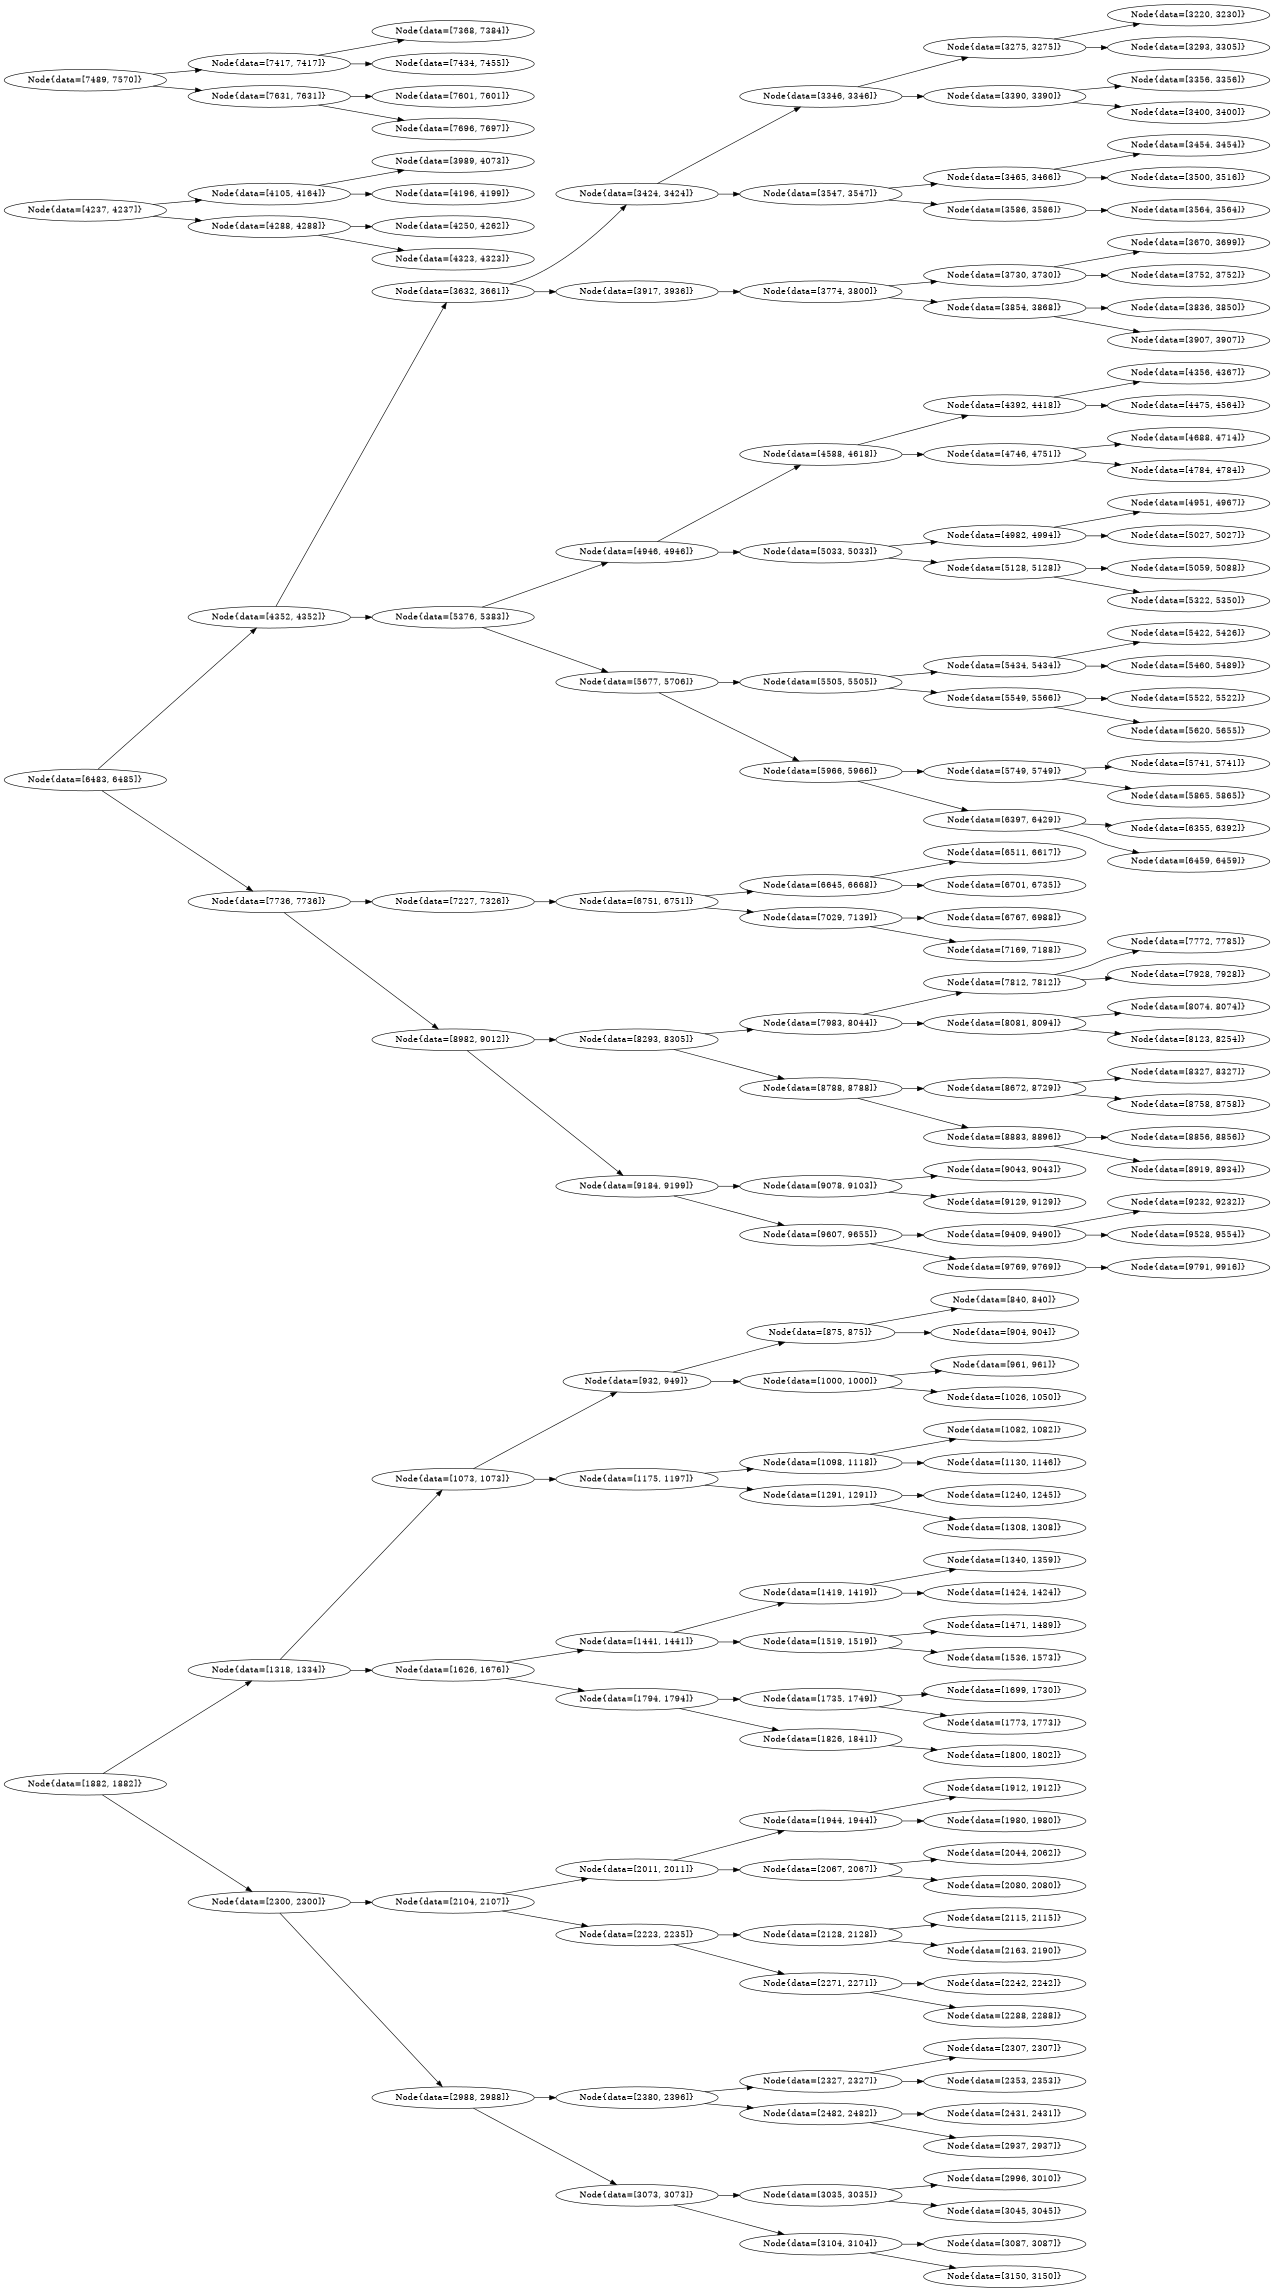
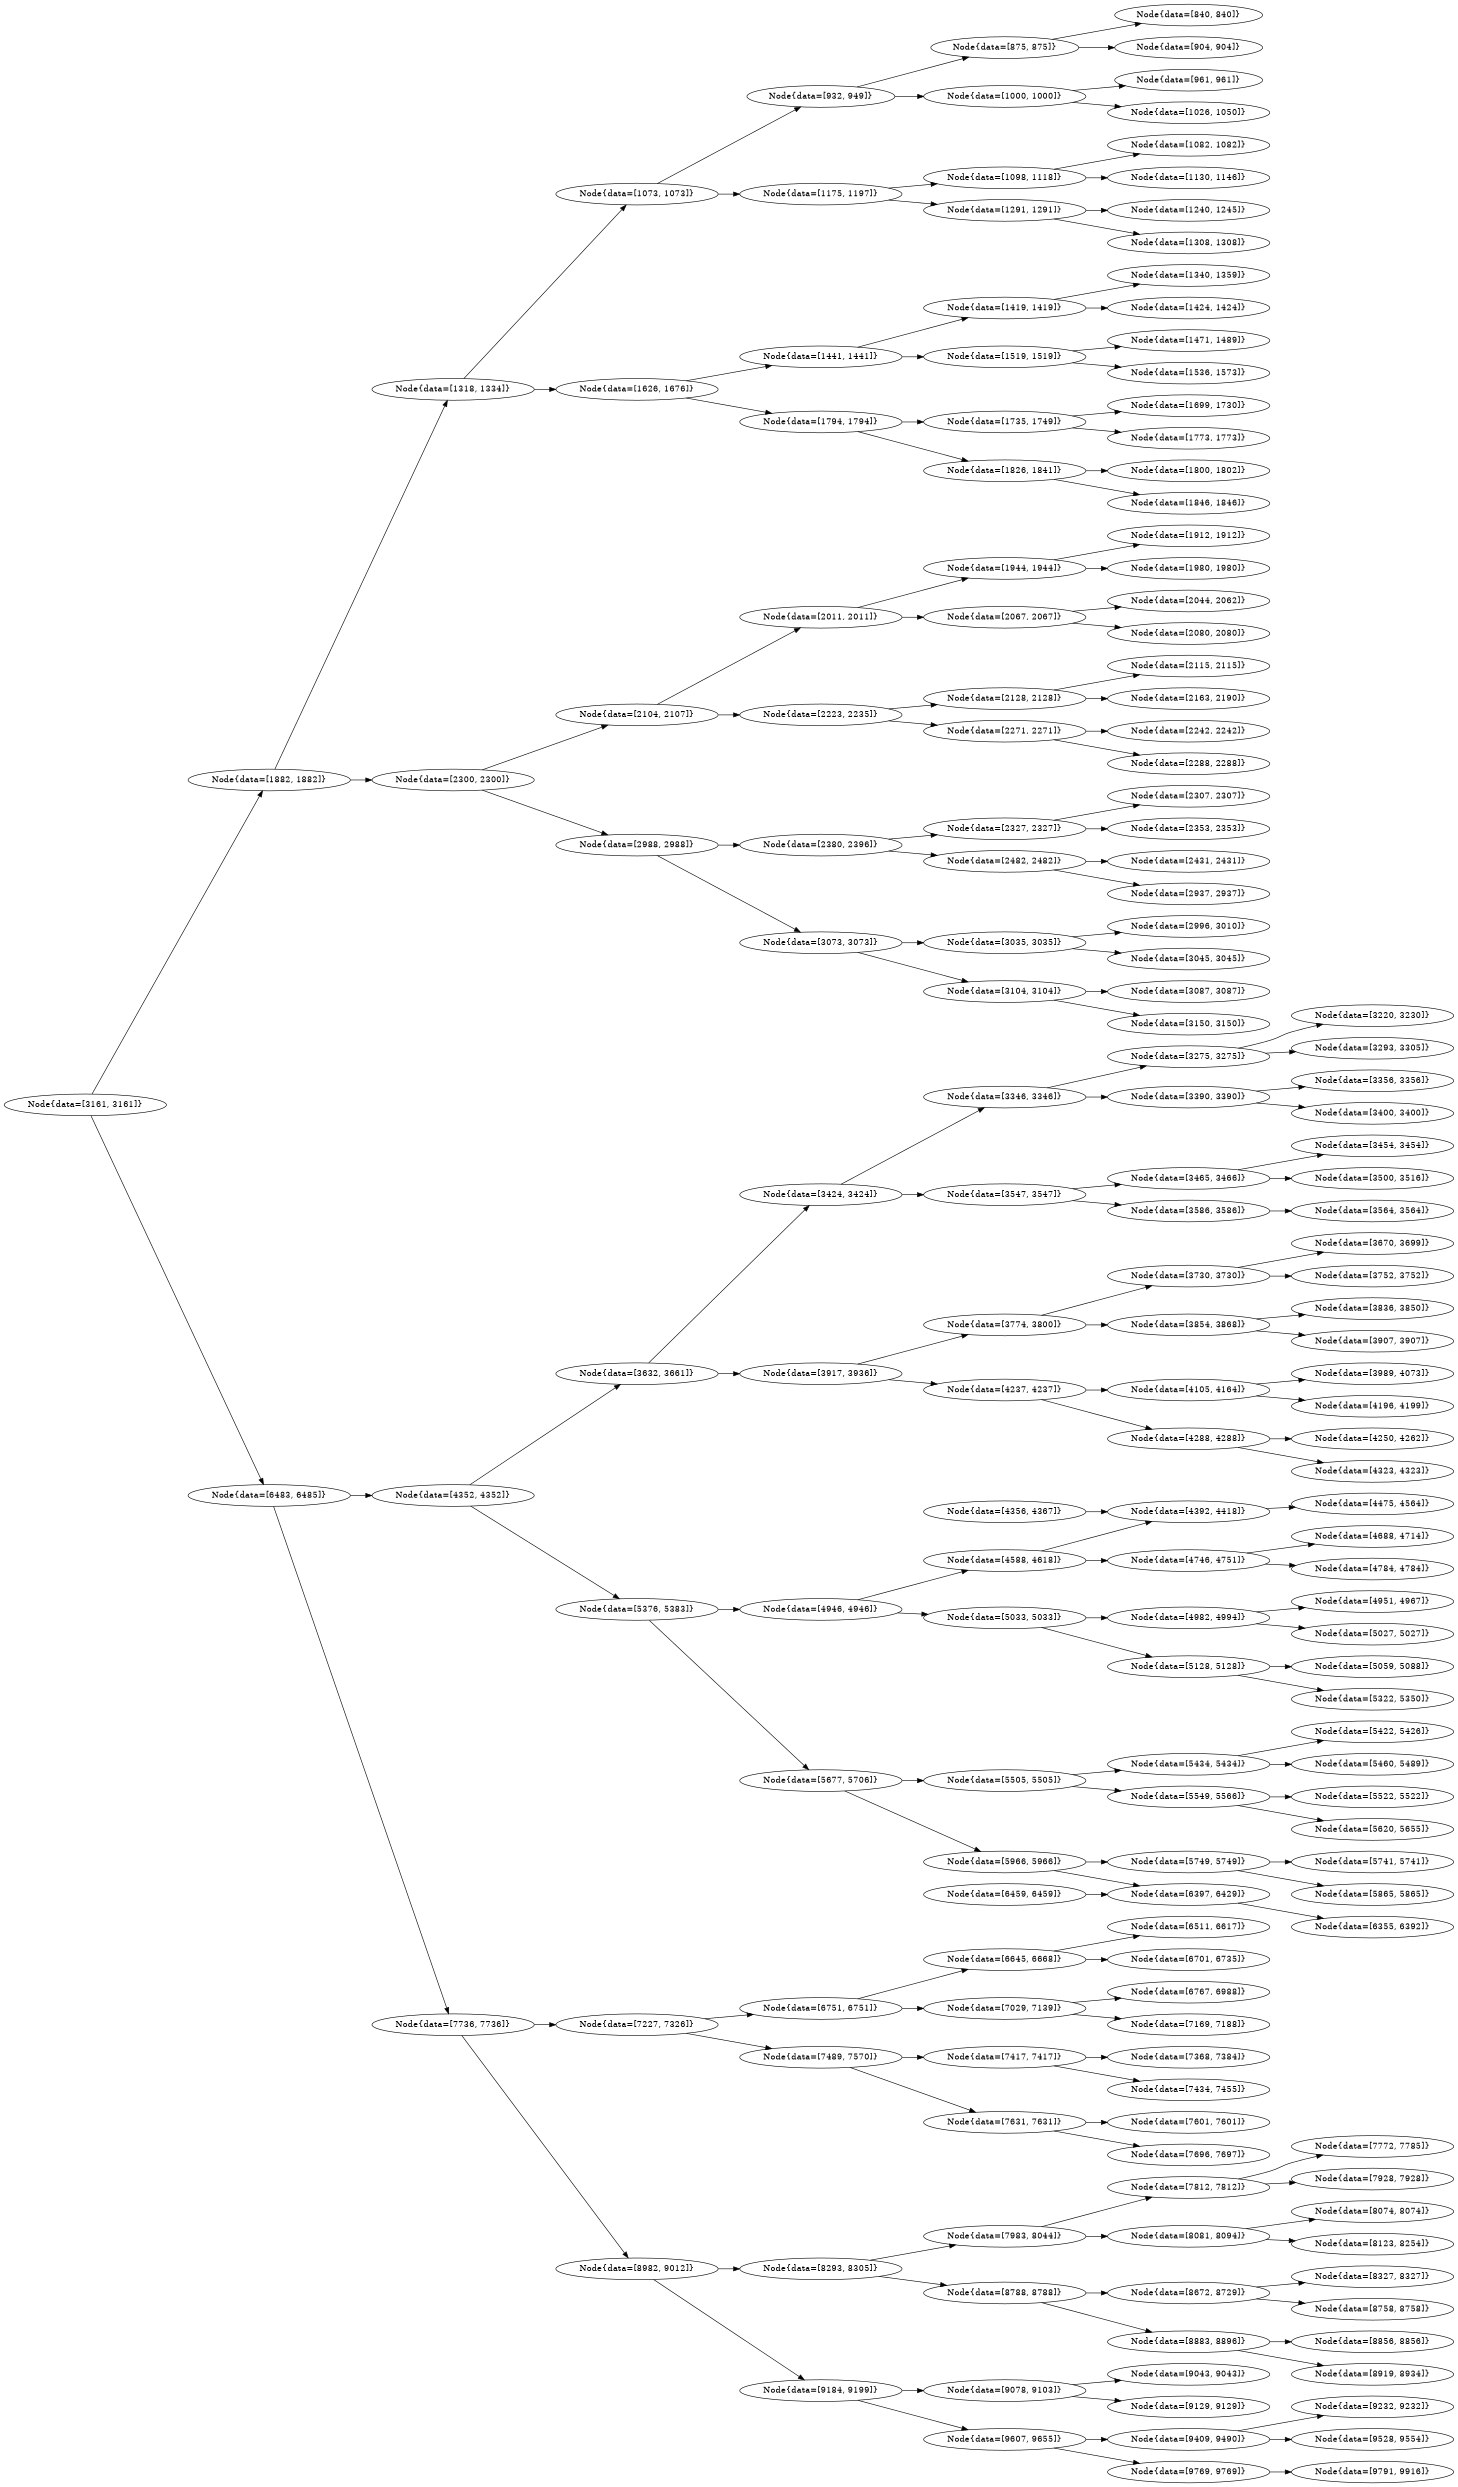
edge "Node{data=[4392, 4418]}" -> "Node{data=[4356, 4367]}": reversed
node "Node{data=[1846, 1846]}": added
edge "Node{data=[6397, 6429]}" -> "Node{data=[6459, 6459]}": reversed
node "Node{data=[3161, 3161]}": added
edge "Node{data=[3917, 3936]}" -> "Node{data=[4237, 4237]}": added
edge "Node{data=[7227, 7326]}" -> "Node{data=[7489, 7570]}": added
